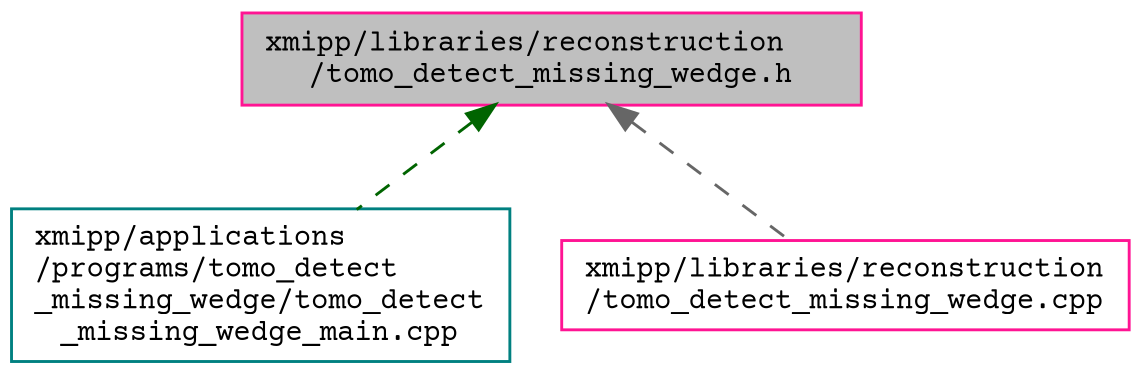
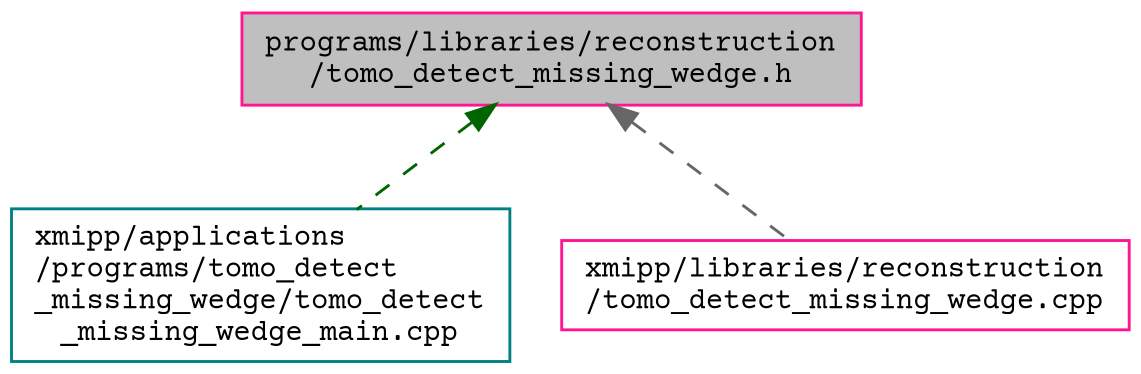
node "xmipp/libraries/reconstruction /tomo_detect_missing_wedge.h": label "xmipp/libraries/reconstruction /tomo_detect_missing_wedge.h" -> "programs/libraries/reconstruction /tomo_detect_missing_wedge.h"
